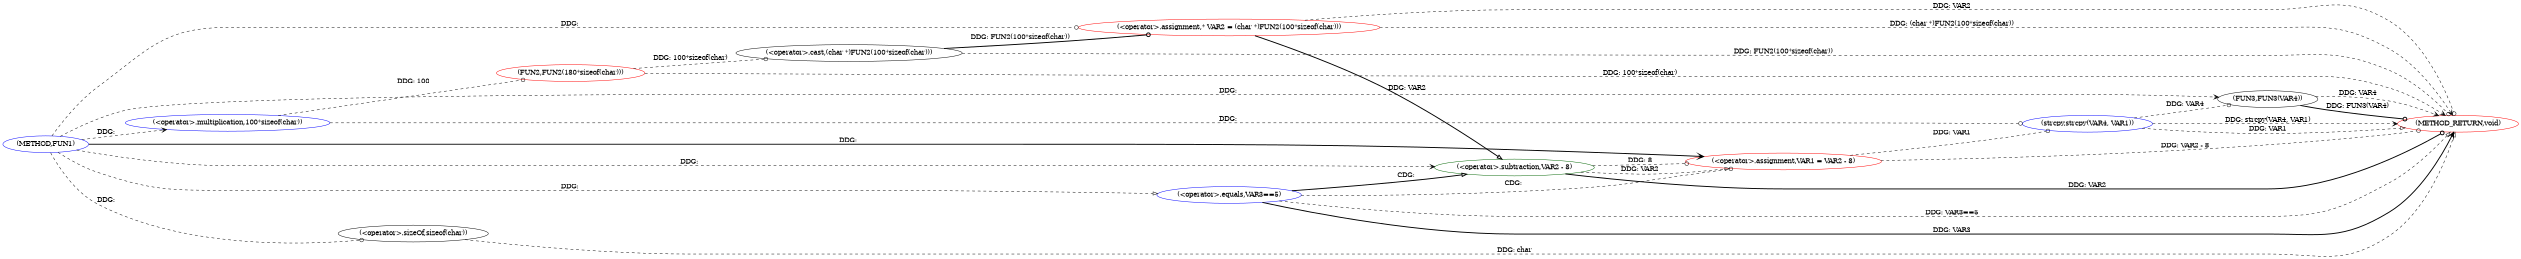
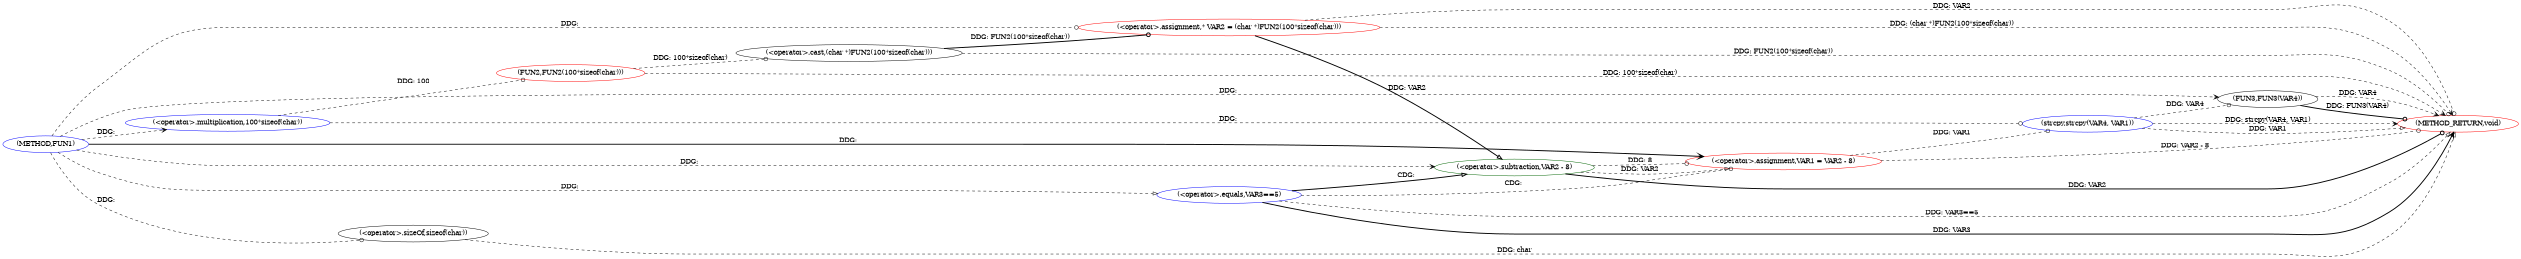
node "(FUN2,FUN2(180*sizeof(char)))": label "(FUN2,FUN2(180*sizeof(char)))" -> "(FUN2,FUN2(100*sizeof(char)))"
